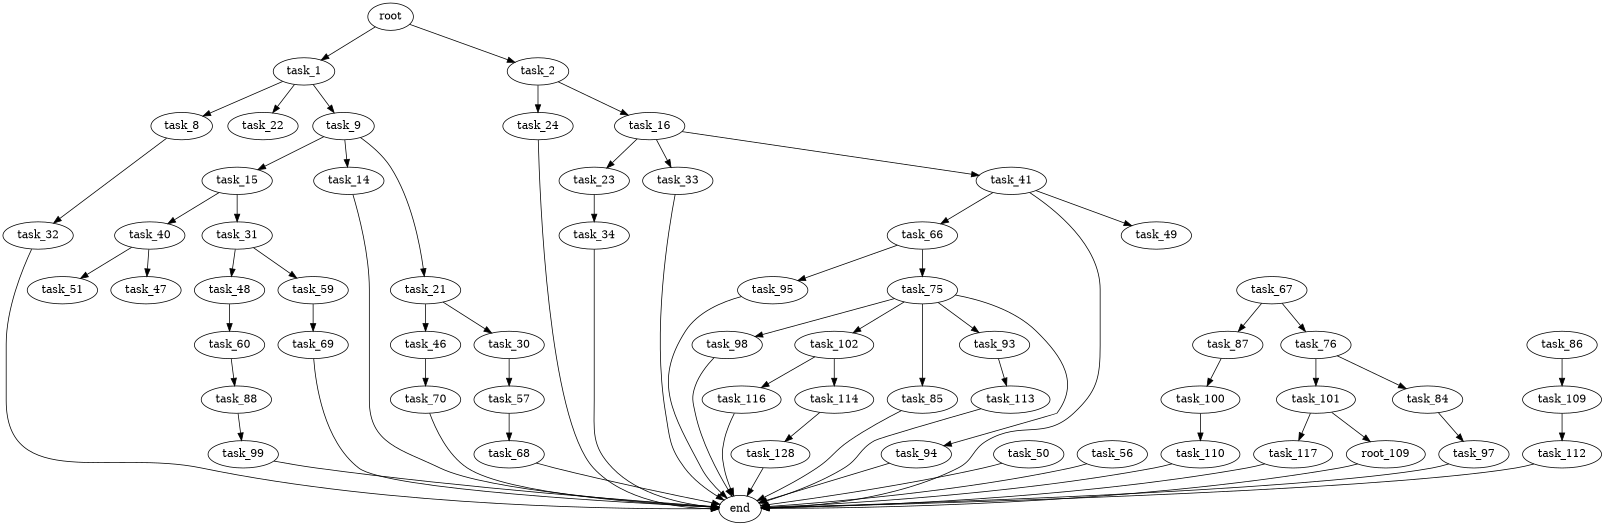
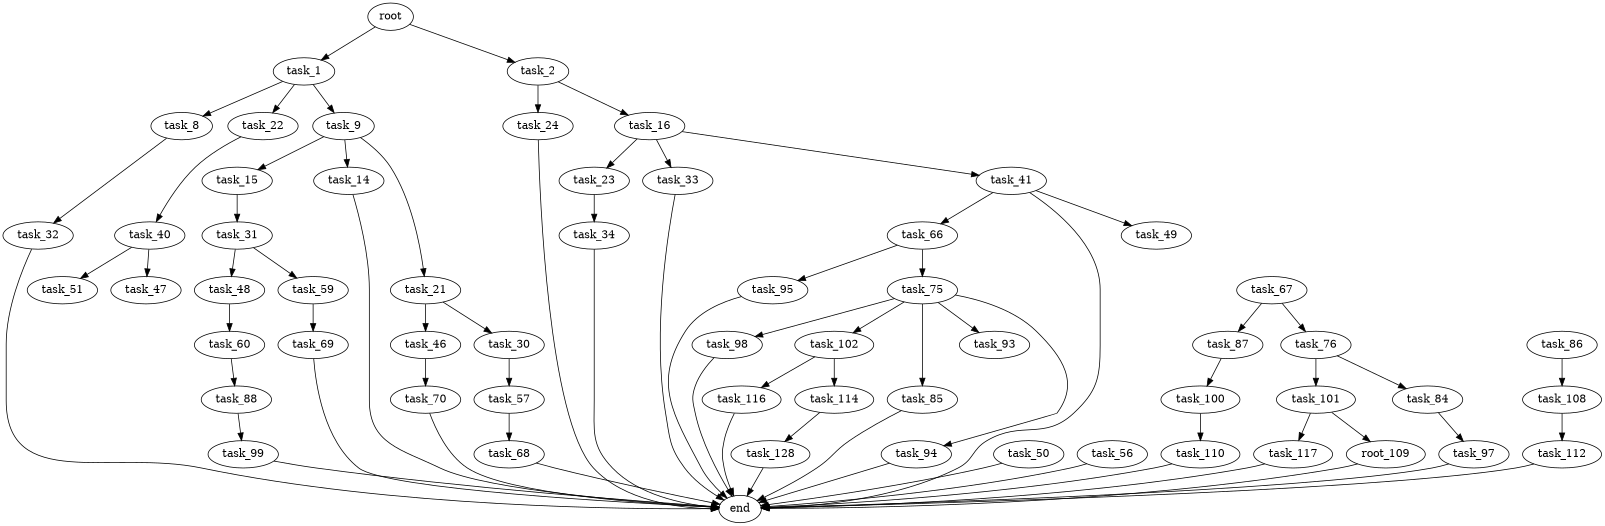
edge "task_15" -> "task_40": now "task_22" -> "task_40"
node "task_113": removed
node "task_109": label "task_109" -> "task_108"
